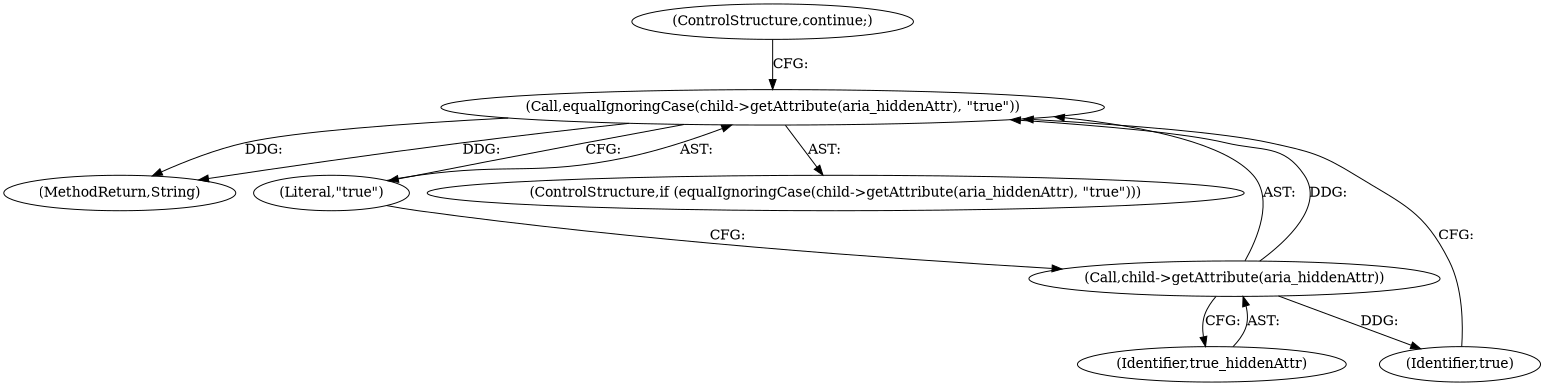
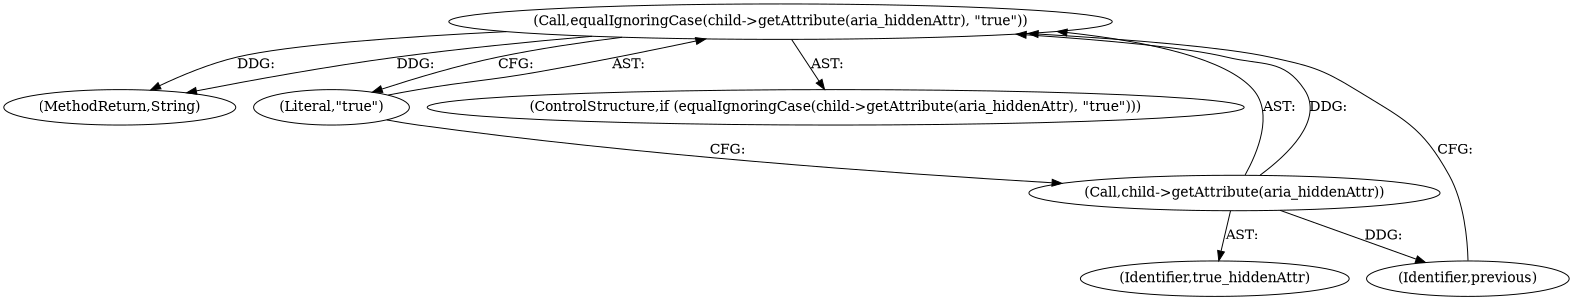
node "(ControlStructure,continue;)": removed
edge "(Call,child->getAttribute(aria_hiddenAttr))" -> "(Identifier,true_hiddenAttr)": label "CFG: " -> "AST: "
edge "(Identifier,true_hiddenAttr)" -> "(Call,child->getAttribute(aria_hiddenAttr))": removed, label "AST:"
node "(Identifier,true)": label "(Identifier,true)" -> "(Identifier,previous)"
